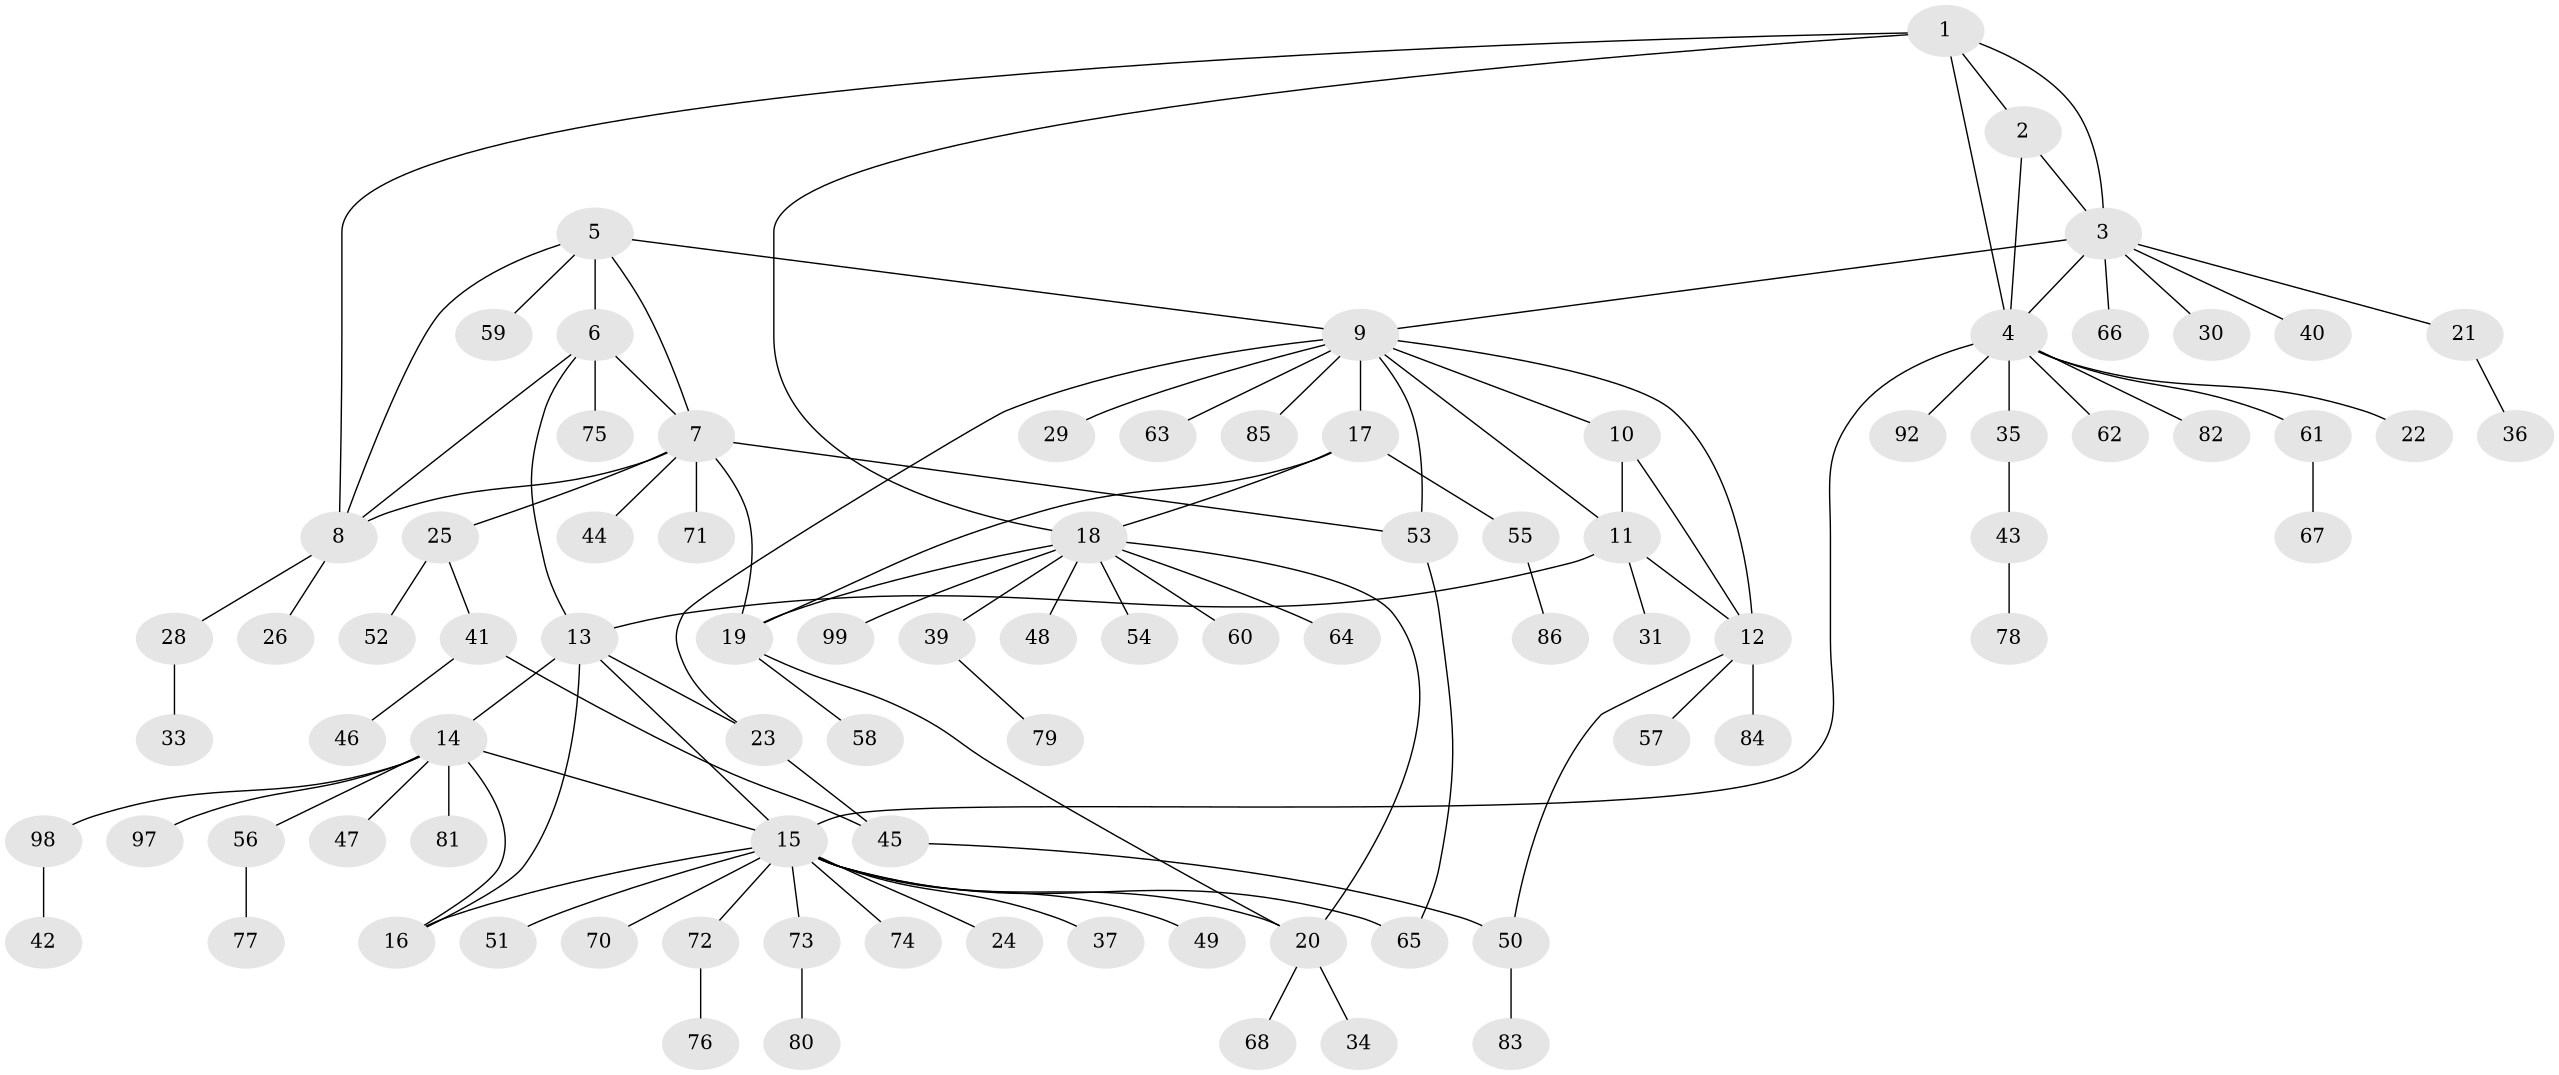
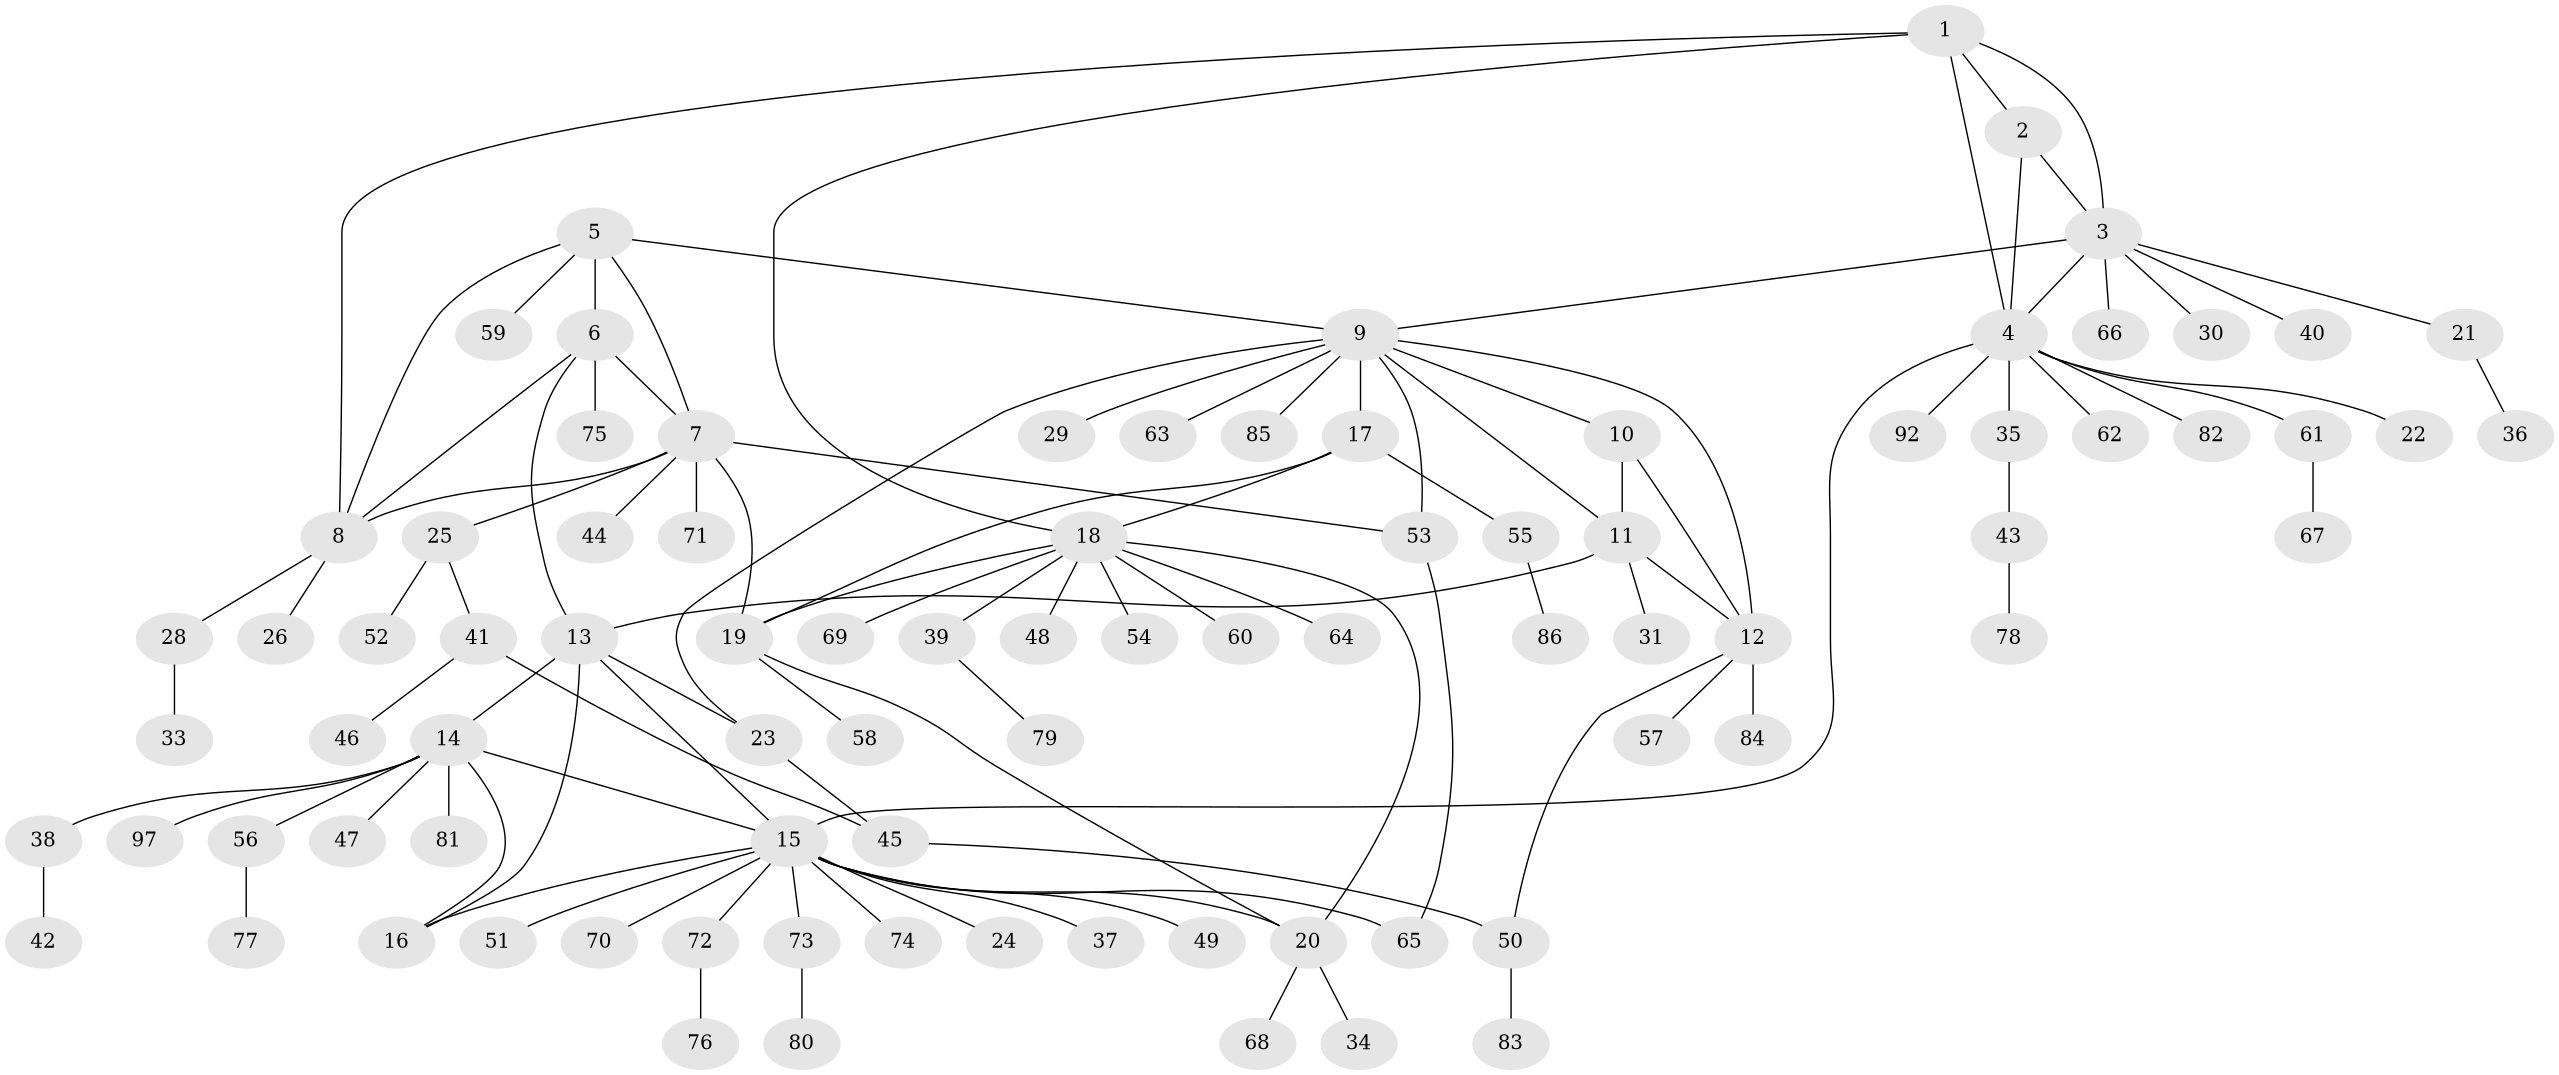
node "99": label "99" -> "69"
node "98": label "98" -> "38"
